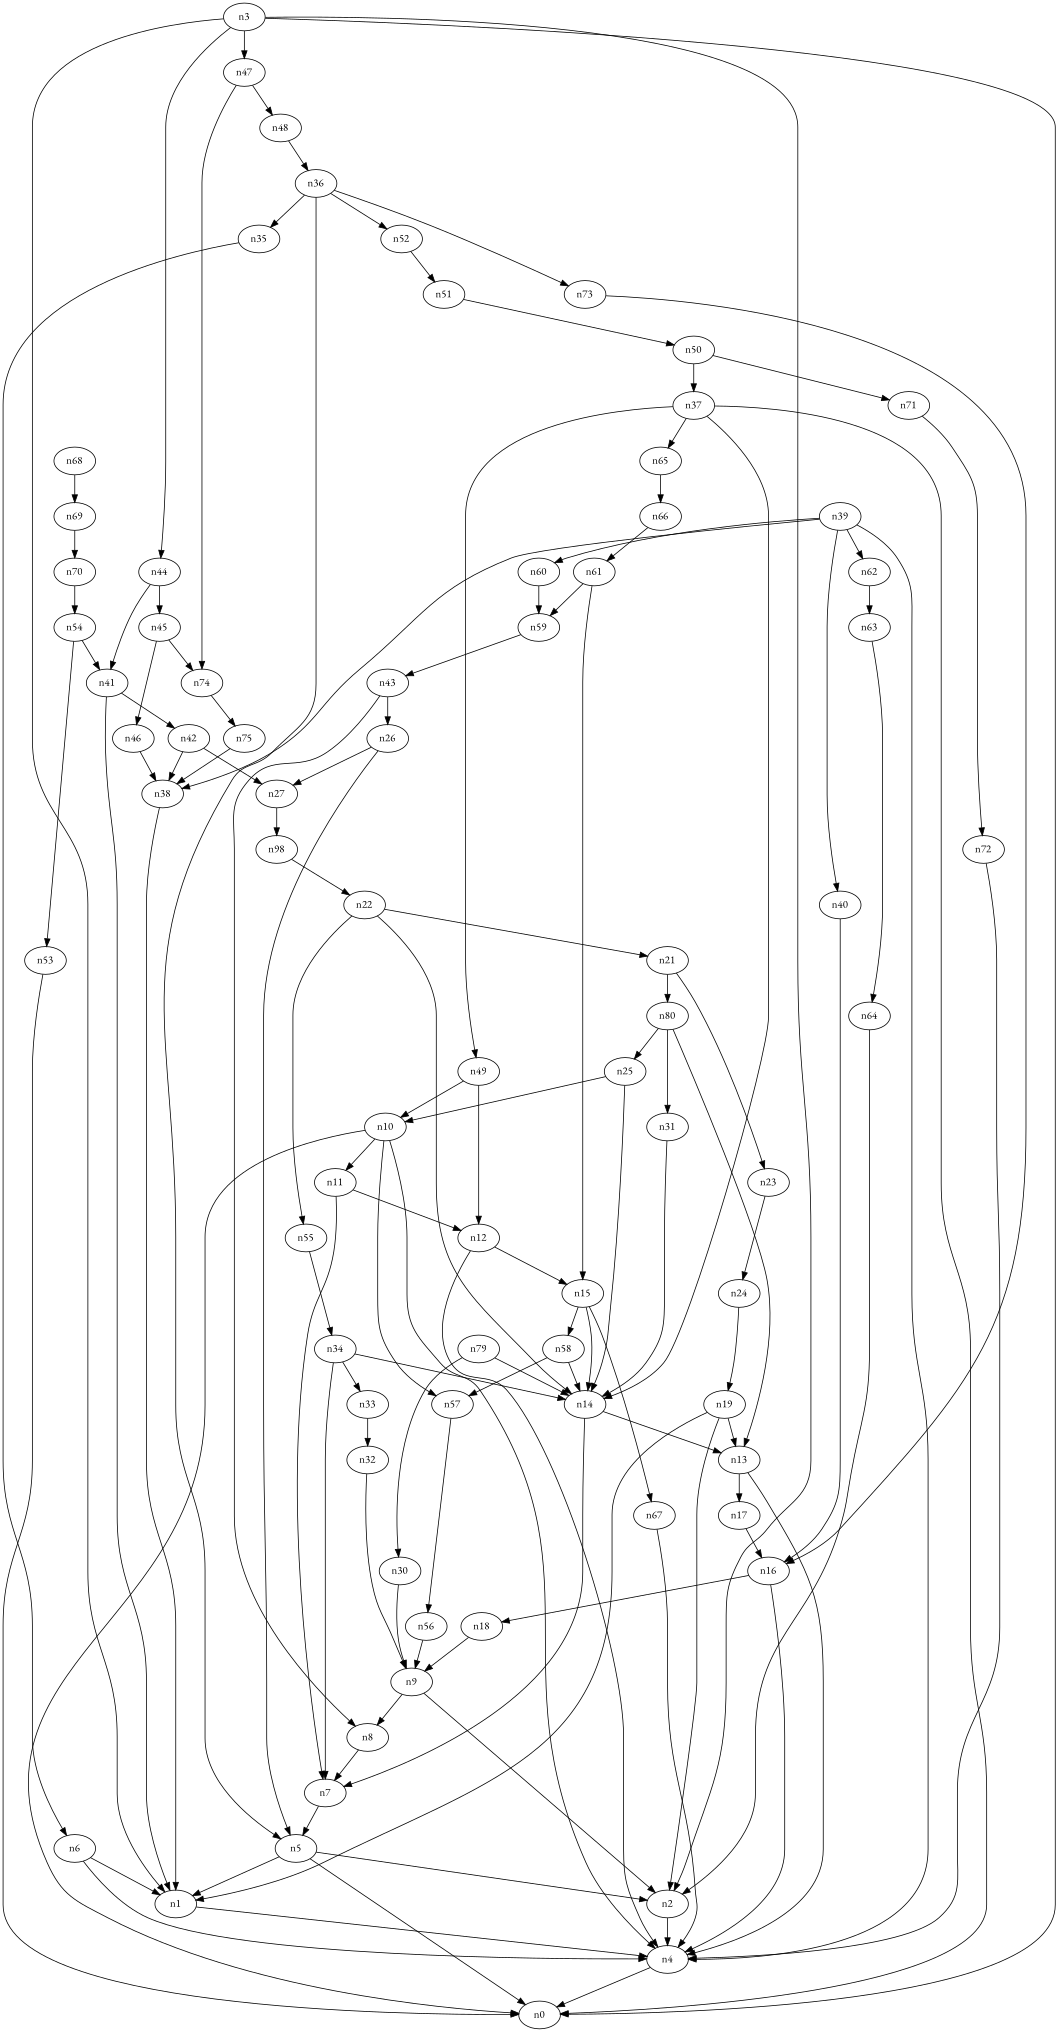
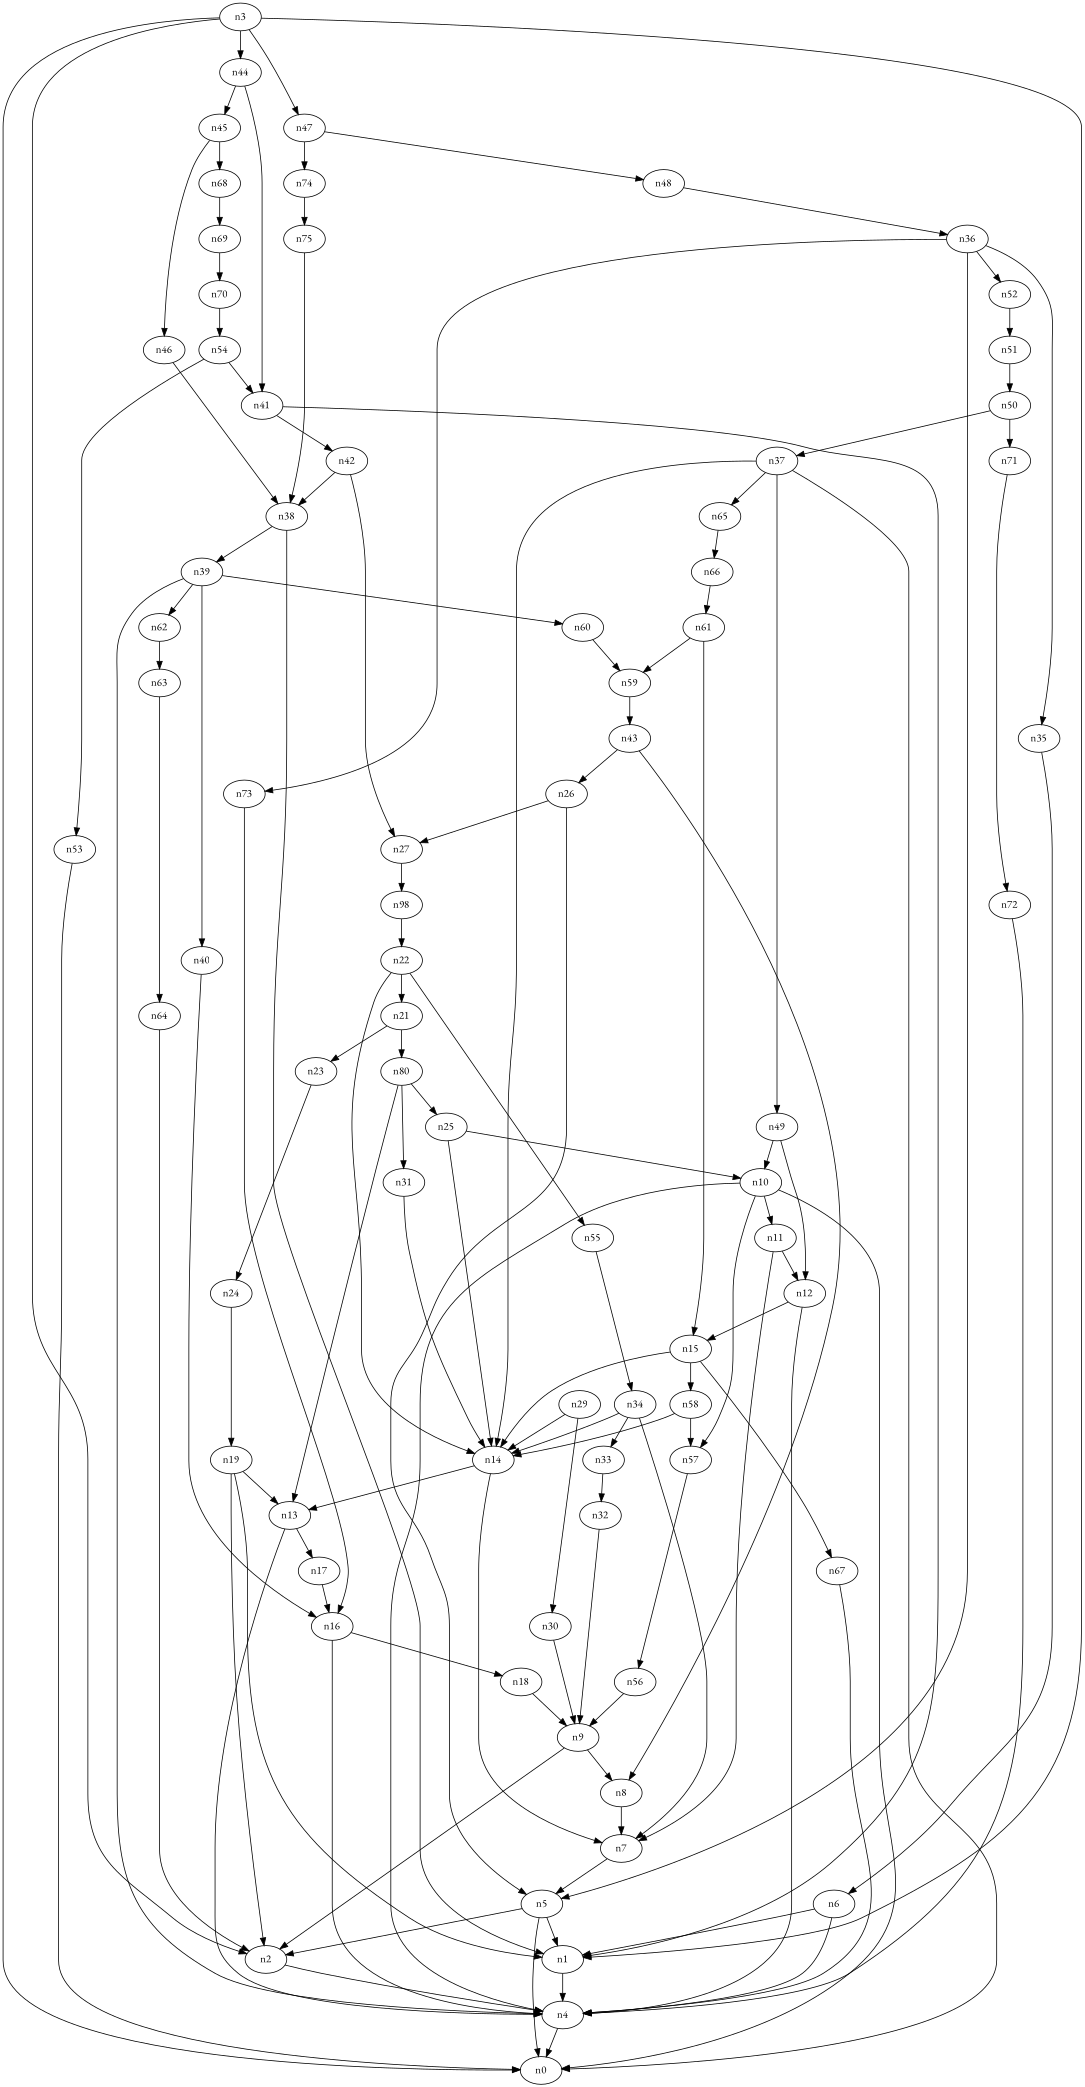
edge "n39" -> "n38": reversed
edge "n45" -> "n74": now "n45" -> "n68"
node "n79": label "n79" -> "n29"
